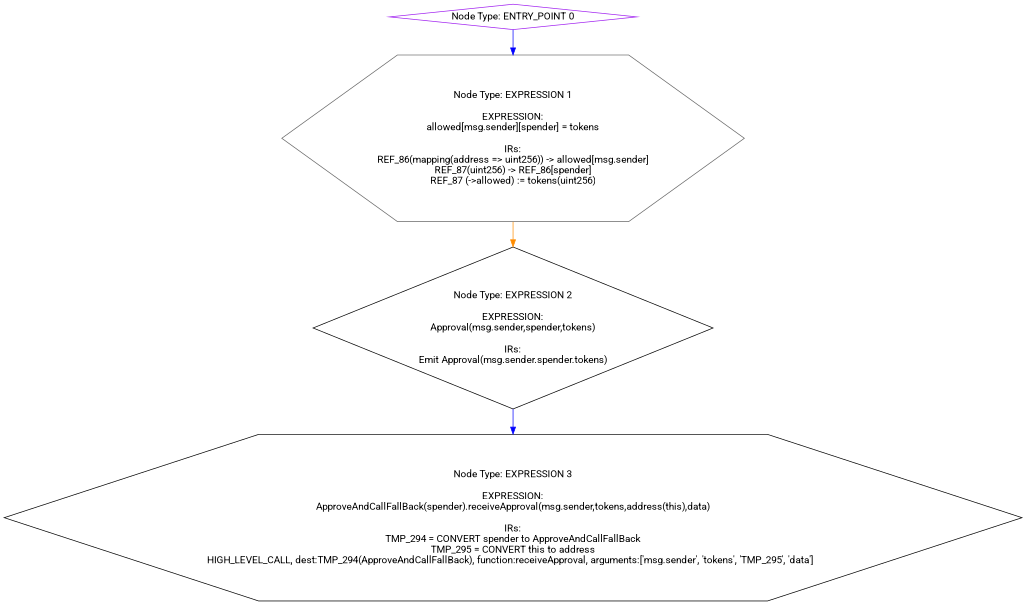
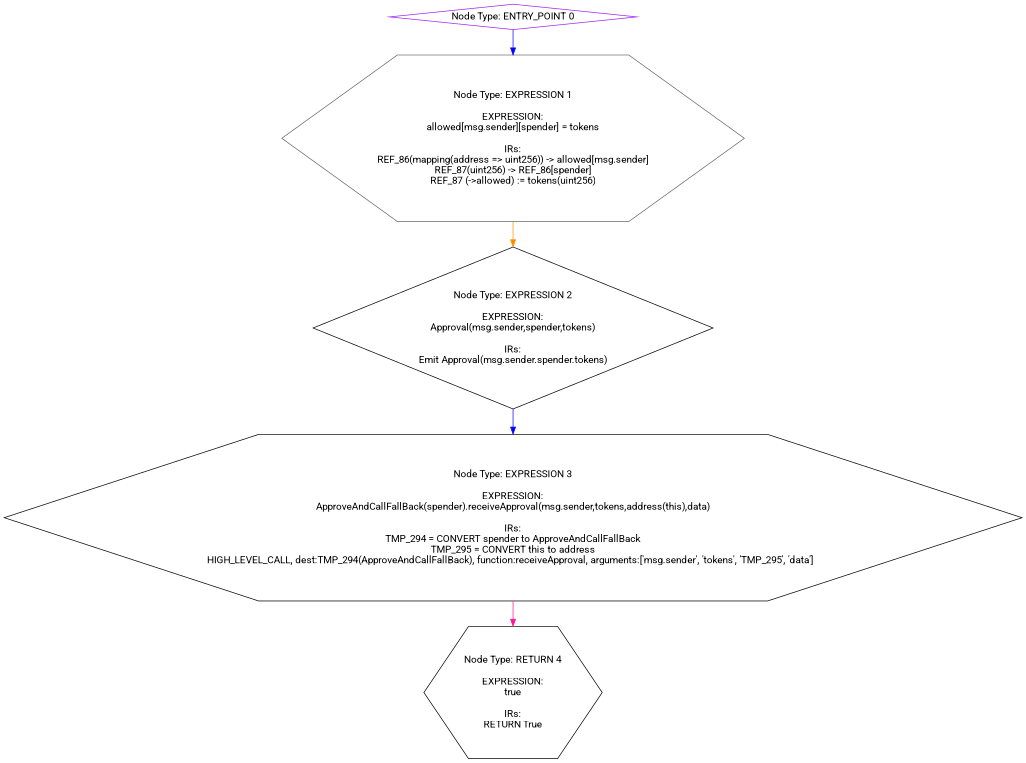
node "Node Type: RETURN 4 EXPRESSION: true IRs: RETURN True": added
